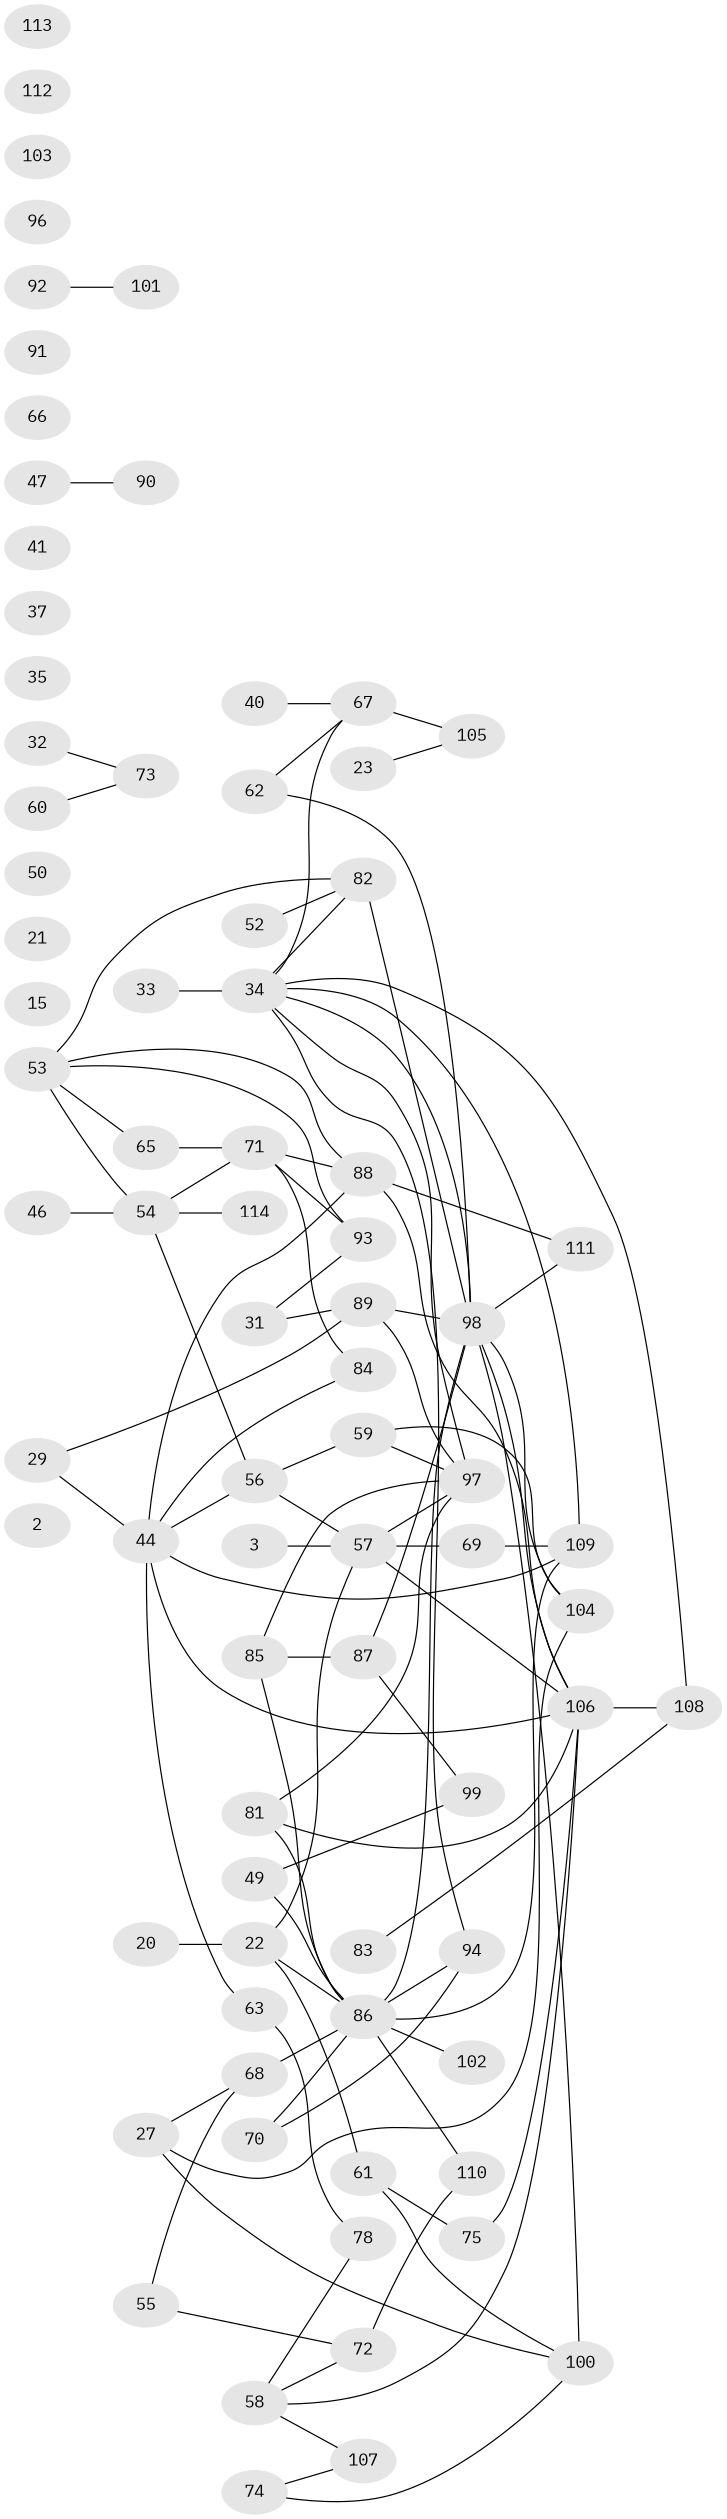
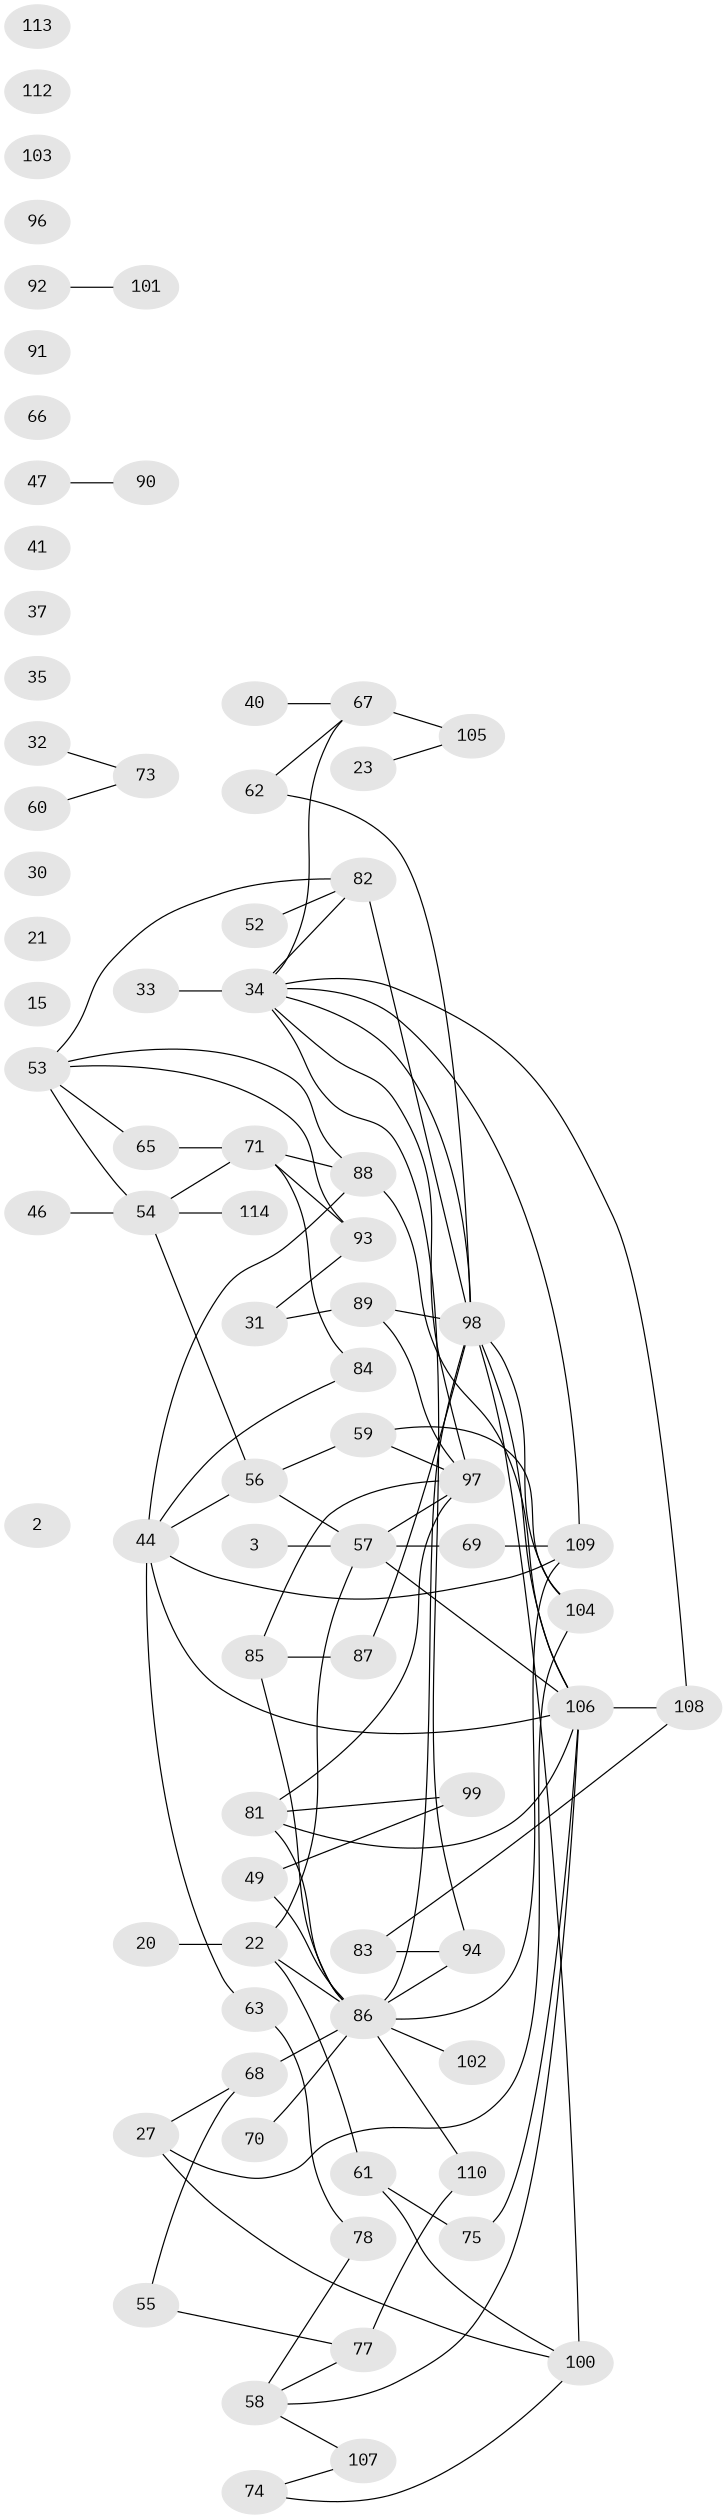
node "50": label "50" -> "30"
node "111": removed
node "29": removed
edge "87" -- "99": now "81" -- "99"
edge "94" -- "70": now "94" -- "83"
node "72": label "72" -> "77"
